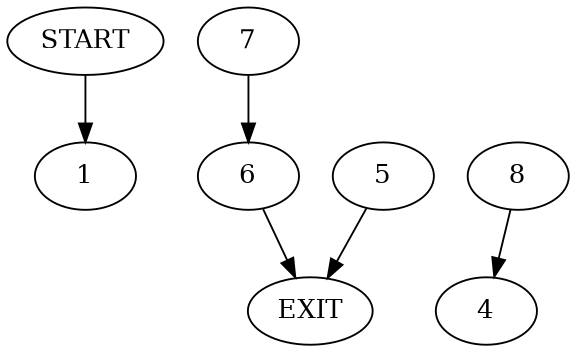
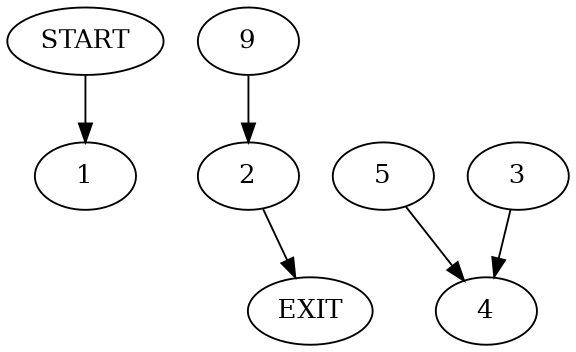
node "7": label "7" -> "9"
node "6": label "6" -> "2"
node "8": label "8" -> "3"
edge "5" -> "EXIT": now "5" -> "4"
